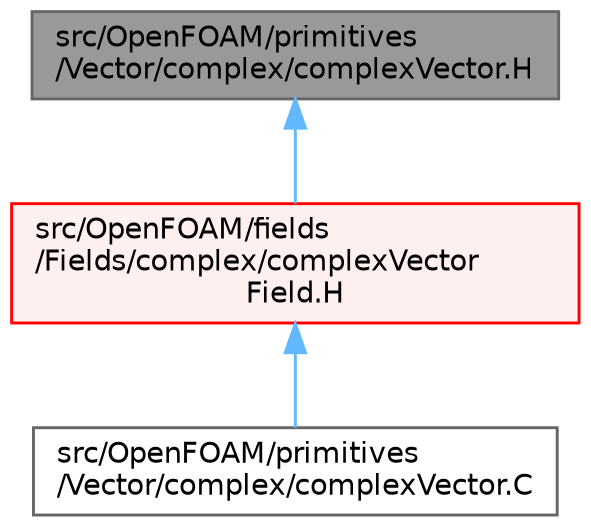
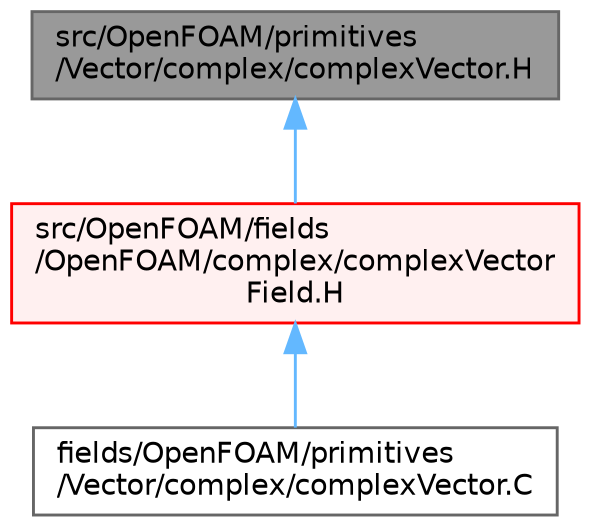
node "src/OpenFOAM/fields /Fields/complex/complexVector Field.H": label "src/OpenFOAM/fields /Fields/complex/complexVector Field.H" -> "src/OpenFOAM/fields /OpenFOAM/complex/complexVector Field.H"
node "src/OpenFOAM/primitives /Vector/complex/complexVector.C": label "src/OpenFOAM/primitives /Vector/complex/complexVector.C" -> "fields/OpenFOAM/primitives /Vector/complex/complexVector.C"
